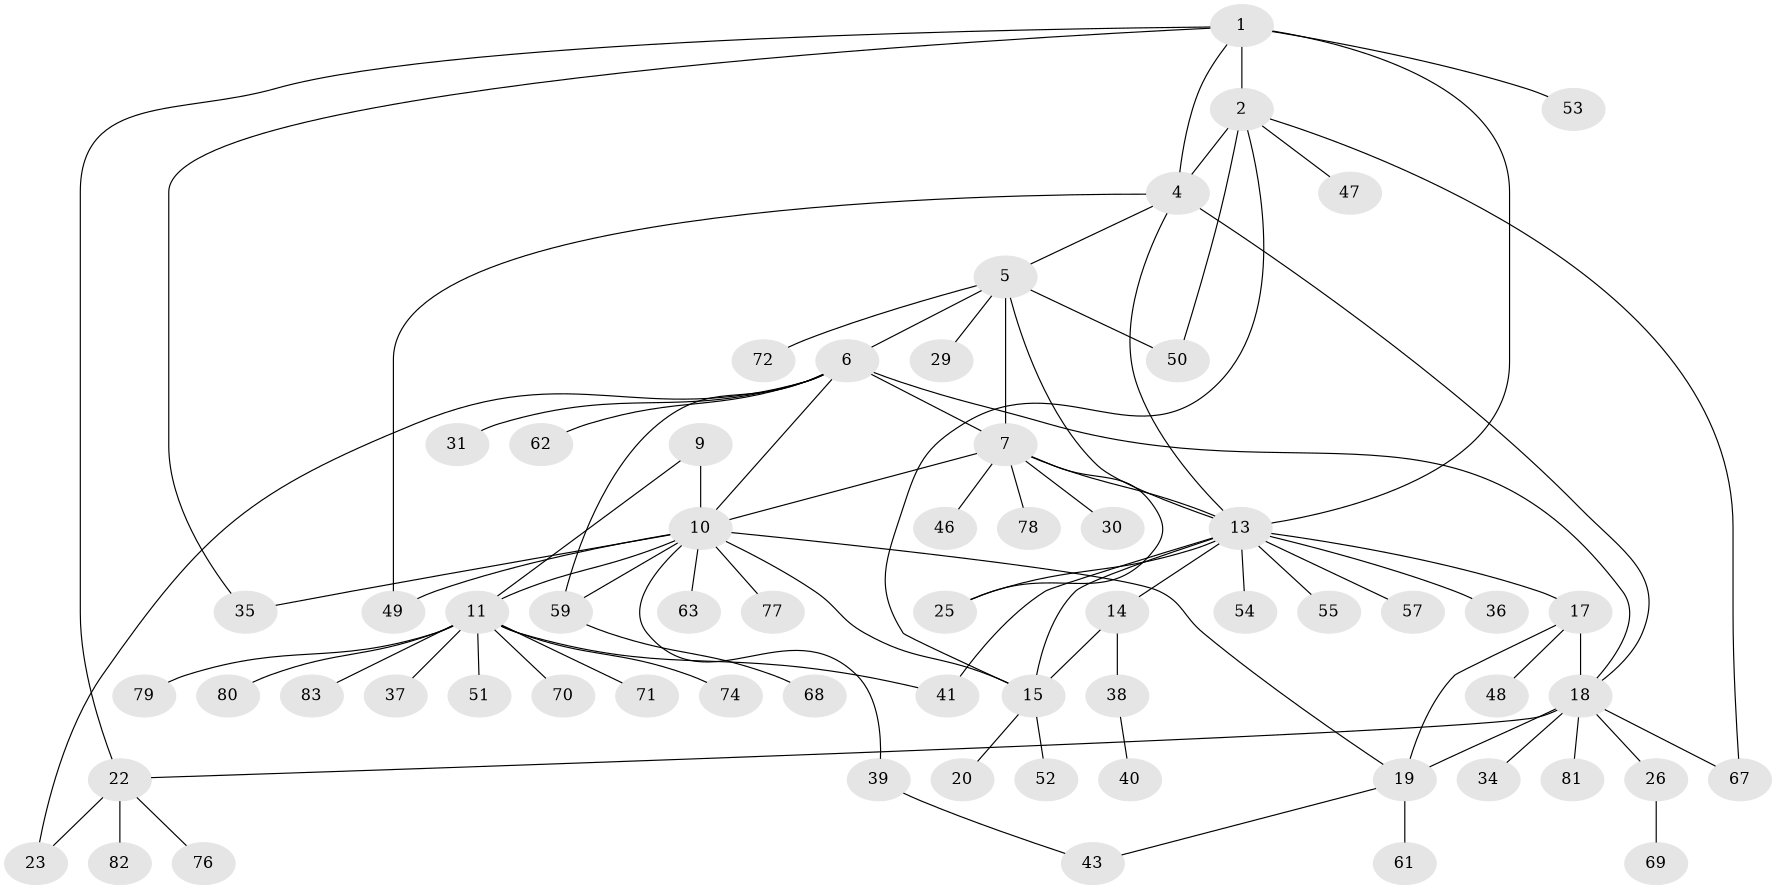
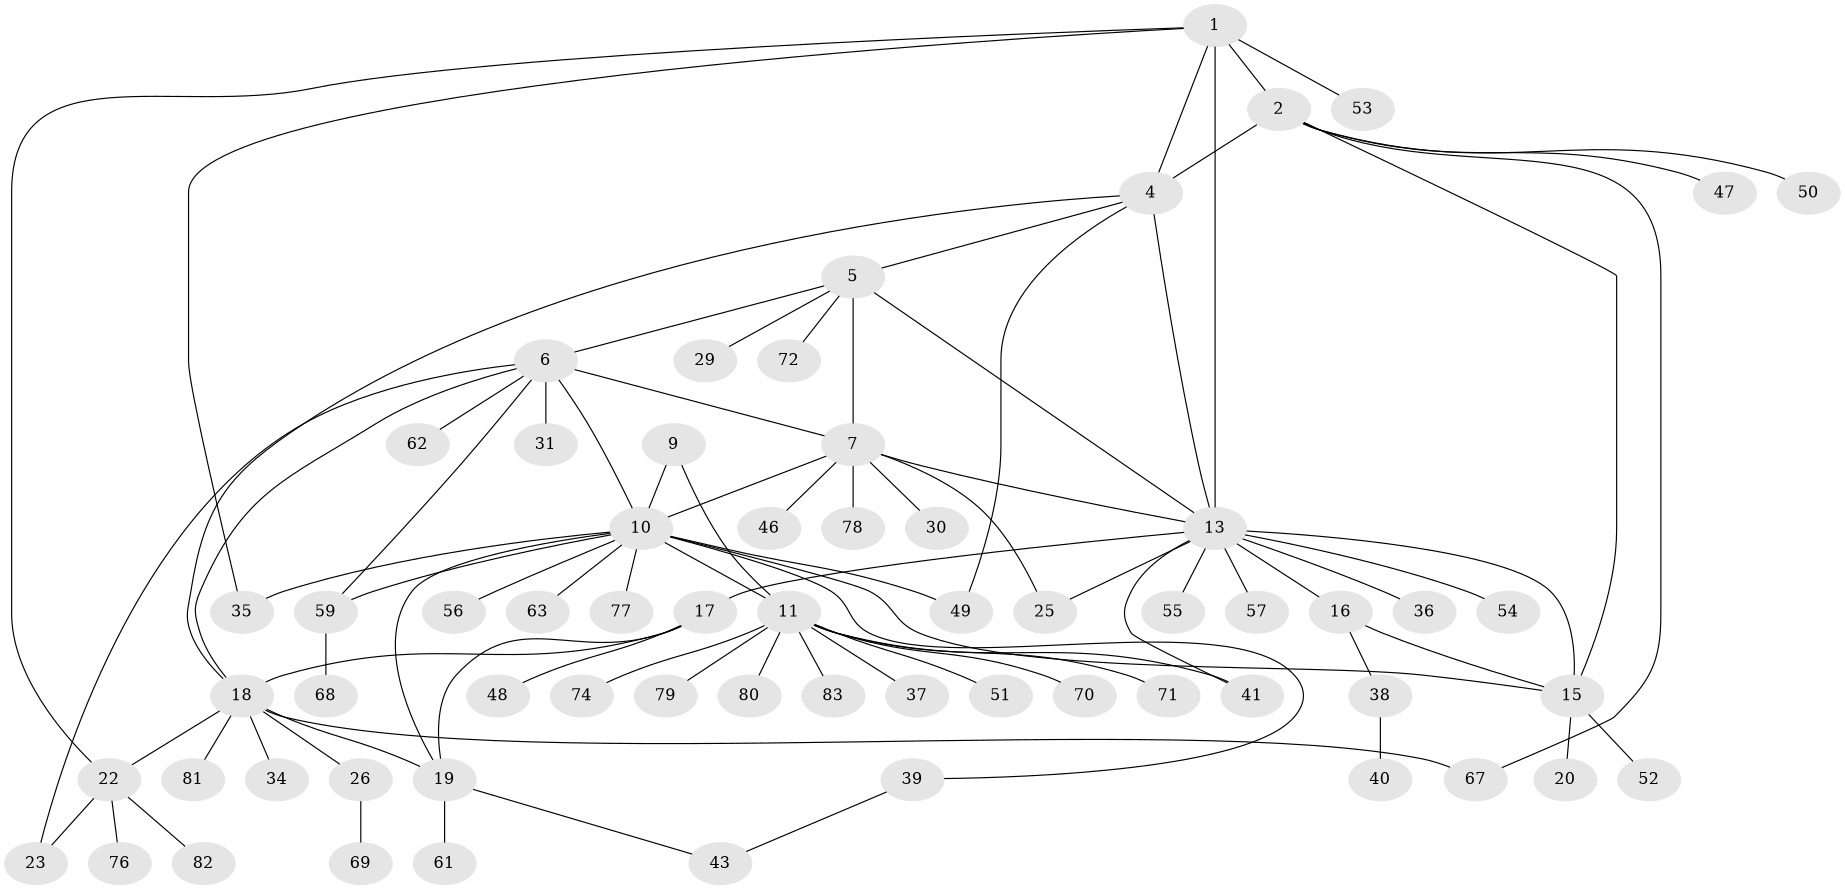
edge "5" -- "50": removed
node "56": added
node "14": label "14" -> "16"
